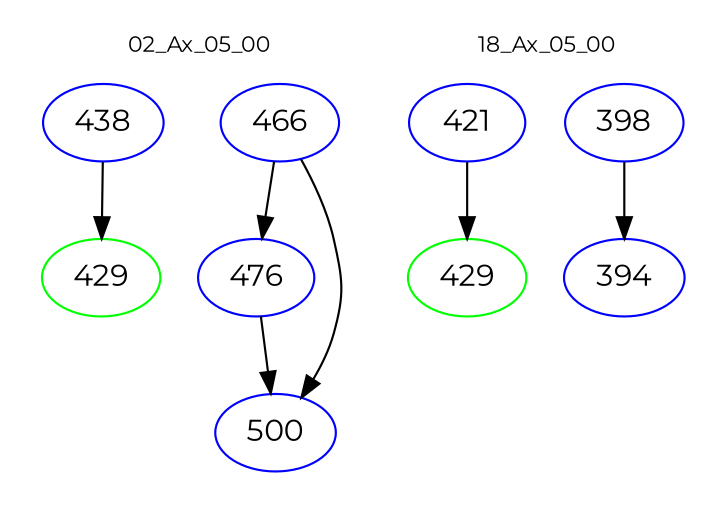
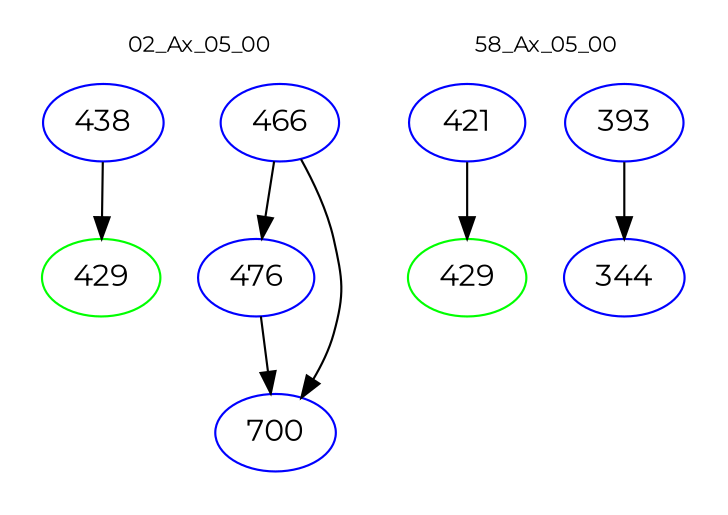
cluster "18_Ax_05_00": label "18_Ax_05_00" -> "58_Ax_05_00"
node "398": label "398" -> "393"
node "394": label "394" -> "344"
node "500": label "500" -> "700"
